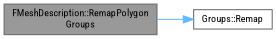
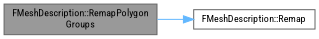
node "Groups::Remap": label "Groups::Remap" -> "FMeshDescription::Remap"
